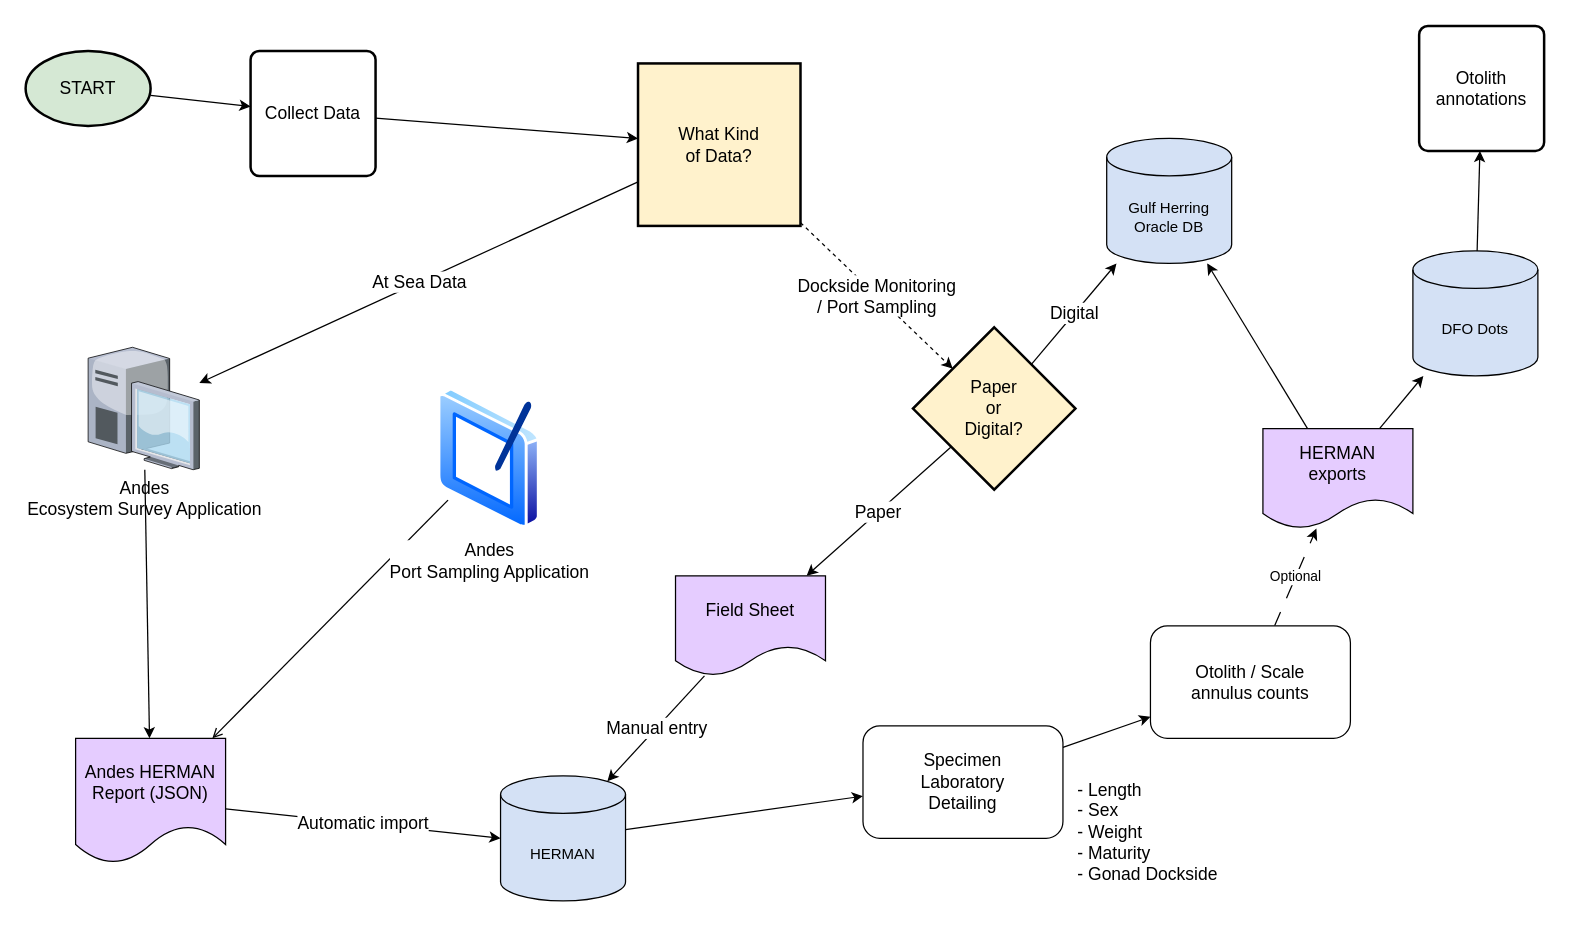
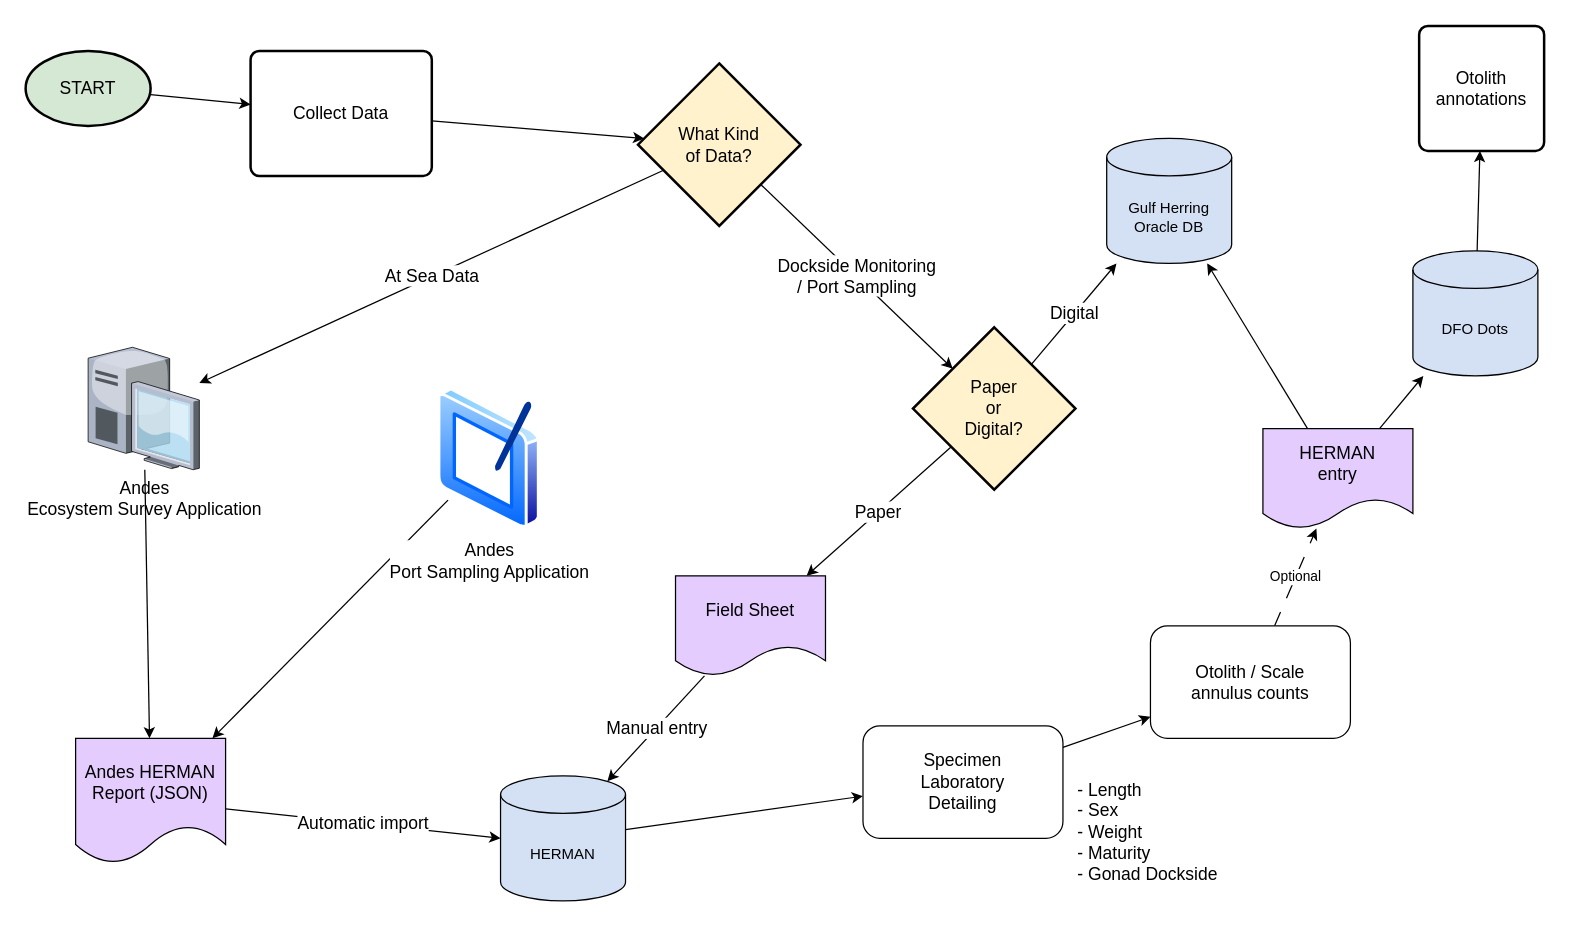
node "Collect Data": size 125x125 -> 181x125
node "What Kind of Data?": shape rectangle -> diamond
edge "What Kind of Data?" -> "Paper or Digital?": style dashed -> solid
node "HERMAN exports": label "HERMAN exports" -> "HERMAN entry"
edge "AndesPort Sampling Application" -> "Andes HERMAN Report (JSON)": arrowhead open -> classic
